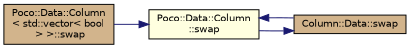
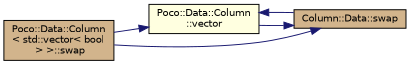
node "Poco::Data::Column ::swap": label "Poco::Data::Column ::swap" -> "Poco::Data::Column ::vector"
edge "Poco::Data::Column < std::vector< bool > >::swap" -> "Column::Data::swap": added
